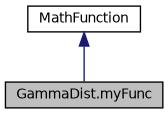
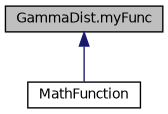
edge "GammaDist.myFunc" -> "MathFunction": reversed
